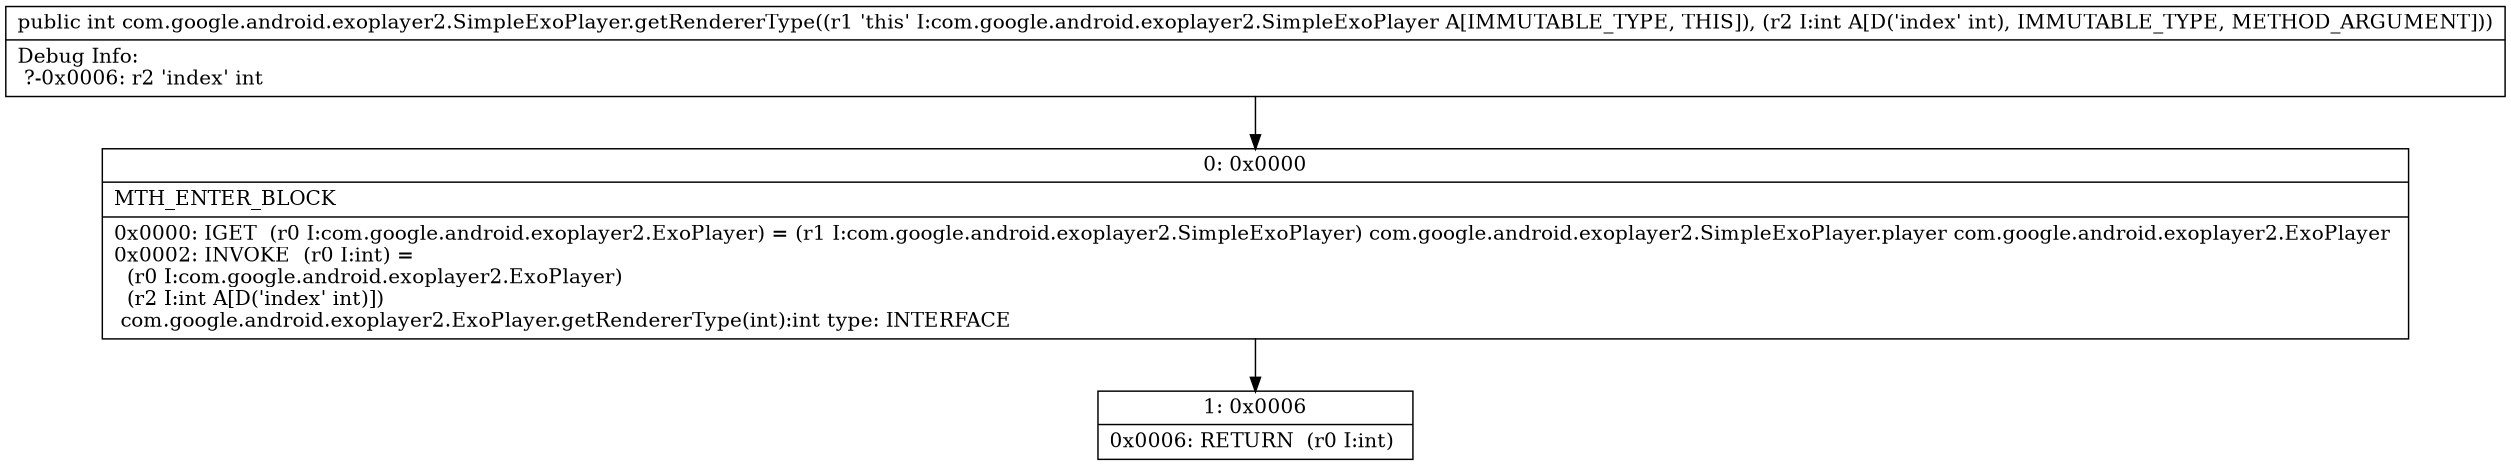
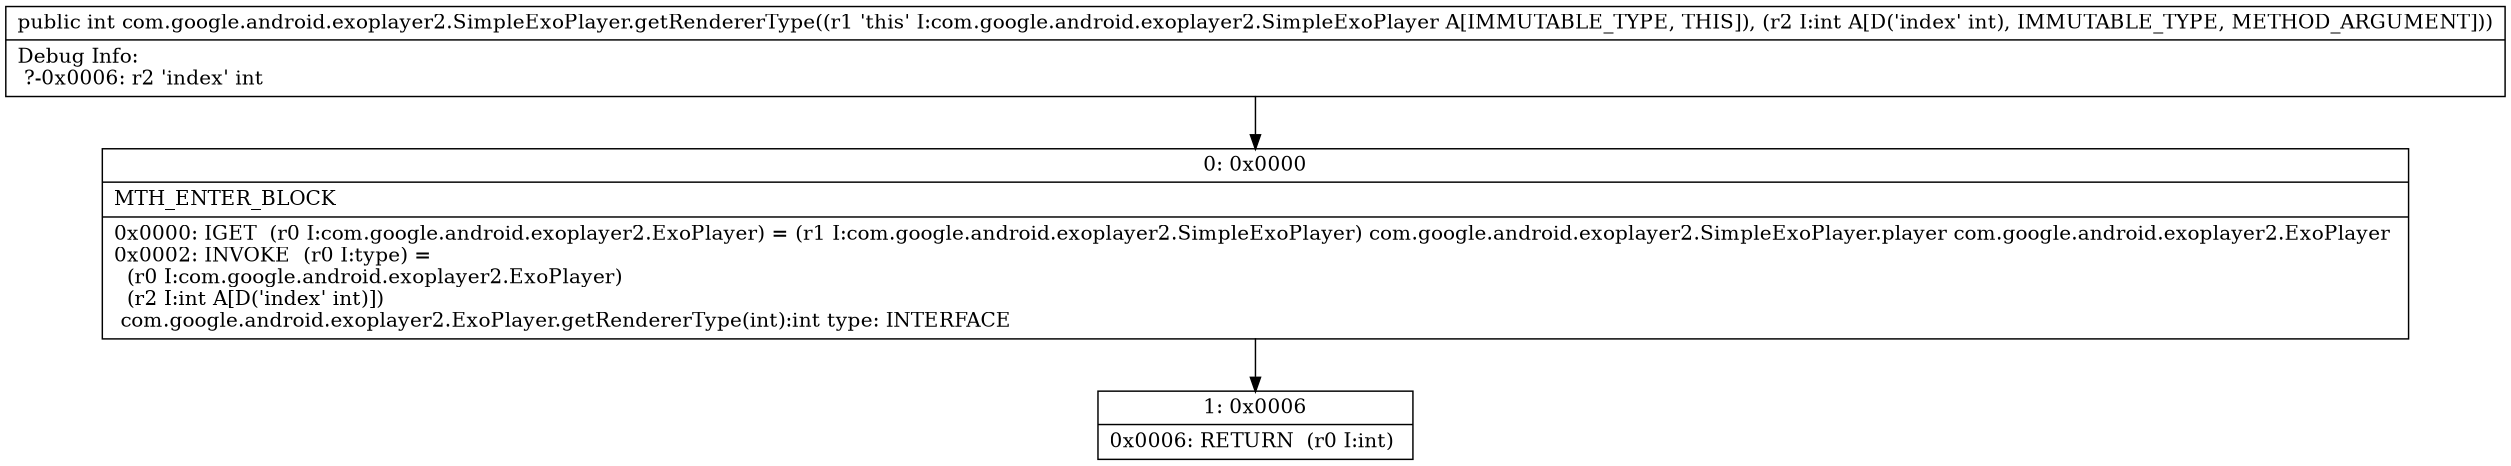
node "0: 0x0000": text "0x0002: INVOKE  (r0 I:int) =" -> "0x0002: INVOKE  (r0 I:type) ="
